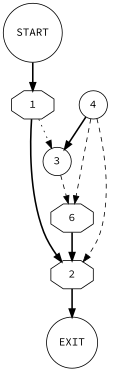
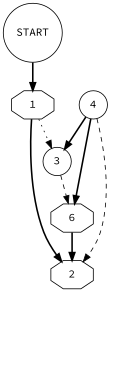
edge "4" -> "6": style dashed -> bold
node "EXIT": removed
